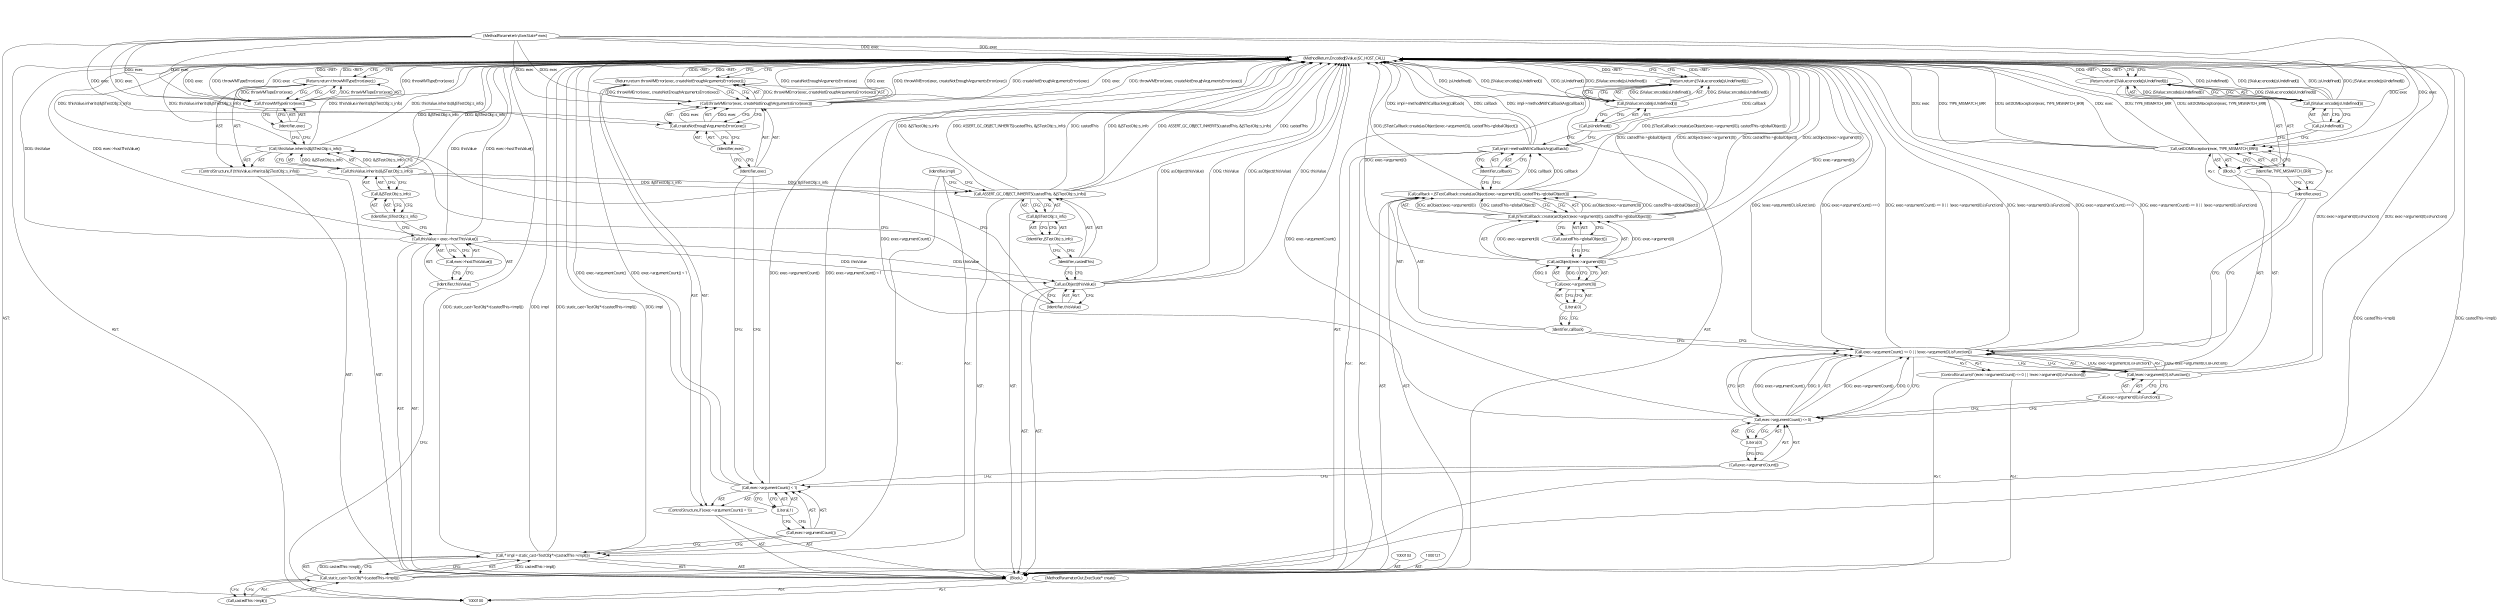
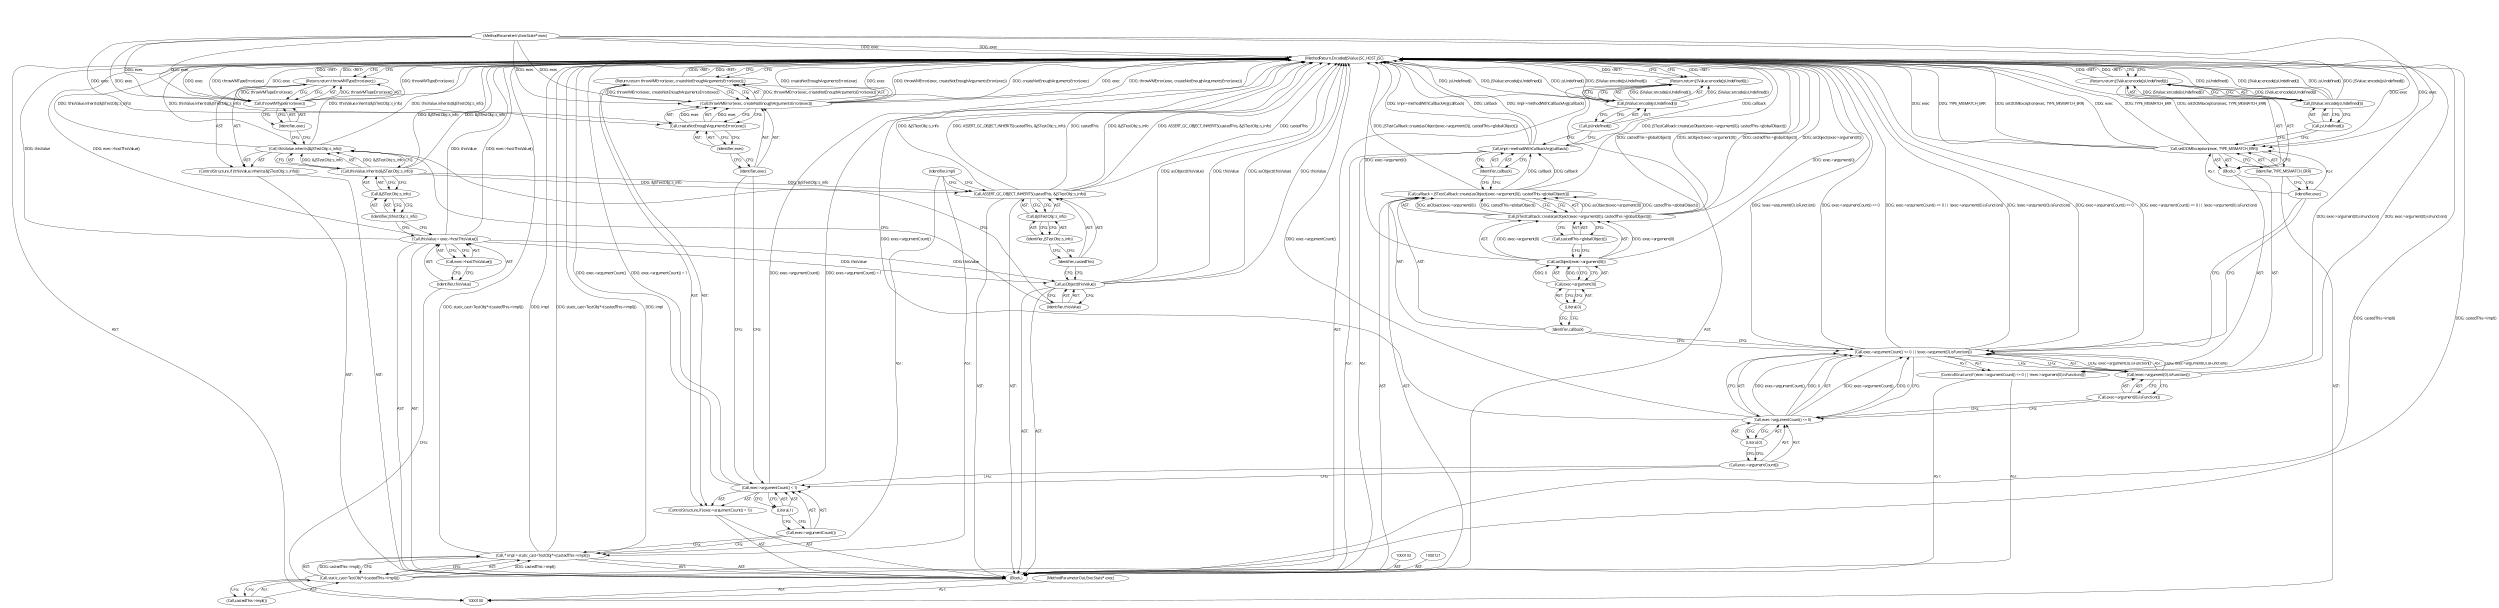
node "(MethodReturn,EncodedJSValue JSC_HOST_CALL)": label "(MethodReturn,EncodedJSValue JSC_HOST_CALL)" -> "(MethodReturn,EncodedJSValue JSC_HOST_JSC)"
edge "(MethodParameterIn,ExecState* exec)" -> "1000100": now "(Identifier,TYPE_MISMATCH_ERR)" -> "1000100"
node "(MethodParameterOut,ExecState* create)": label "(MethodParameterOut,ExecState* create)" -> "(MethodParameterOut,ExecState* exec)"
